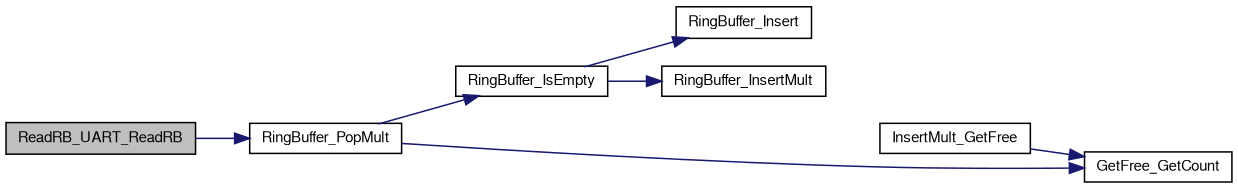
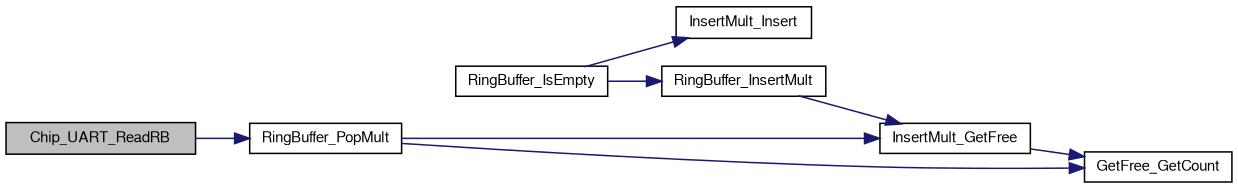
node "RingBuffer_Insert": label "RingBuffer_Insert" -> "InsertMult_Insert"
edge "RingBuffer_InsertMult" -> "InsertMult_GetFree": added
edge "RingBuffer_PopMult" -> "RingBuffer_IsEmpty": now "RingBuffer_PopMult" -> "InsertMult_GetFree"
node "ReadRB_UART_ReadRB": label "ReadRB_UART_ReadRB" -> "Chip_UART_ReadRB"
